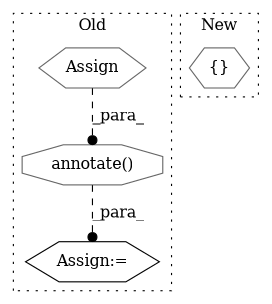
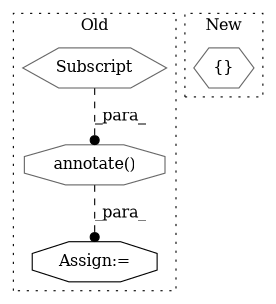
node "Assign": label "Assign" -> "Subscript"
node "Assign:=": shape hexagon -> octagon
